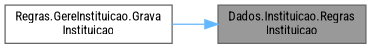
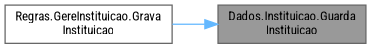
node "Dados.Instituicao.Regras Instituicao": label "Dados.Instituicao.Regras Instituicao" -> "Dados.Instituicao.Guarda Instituicao"
